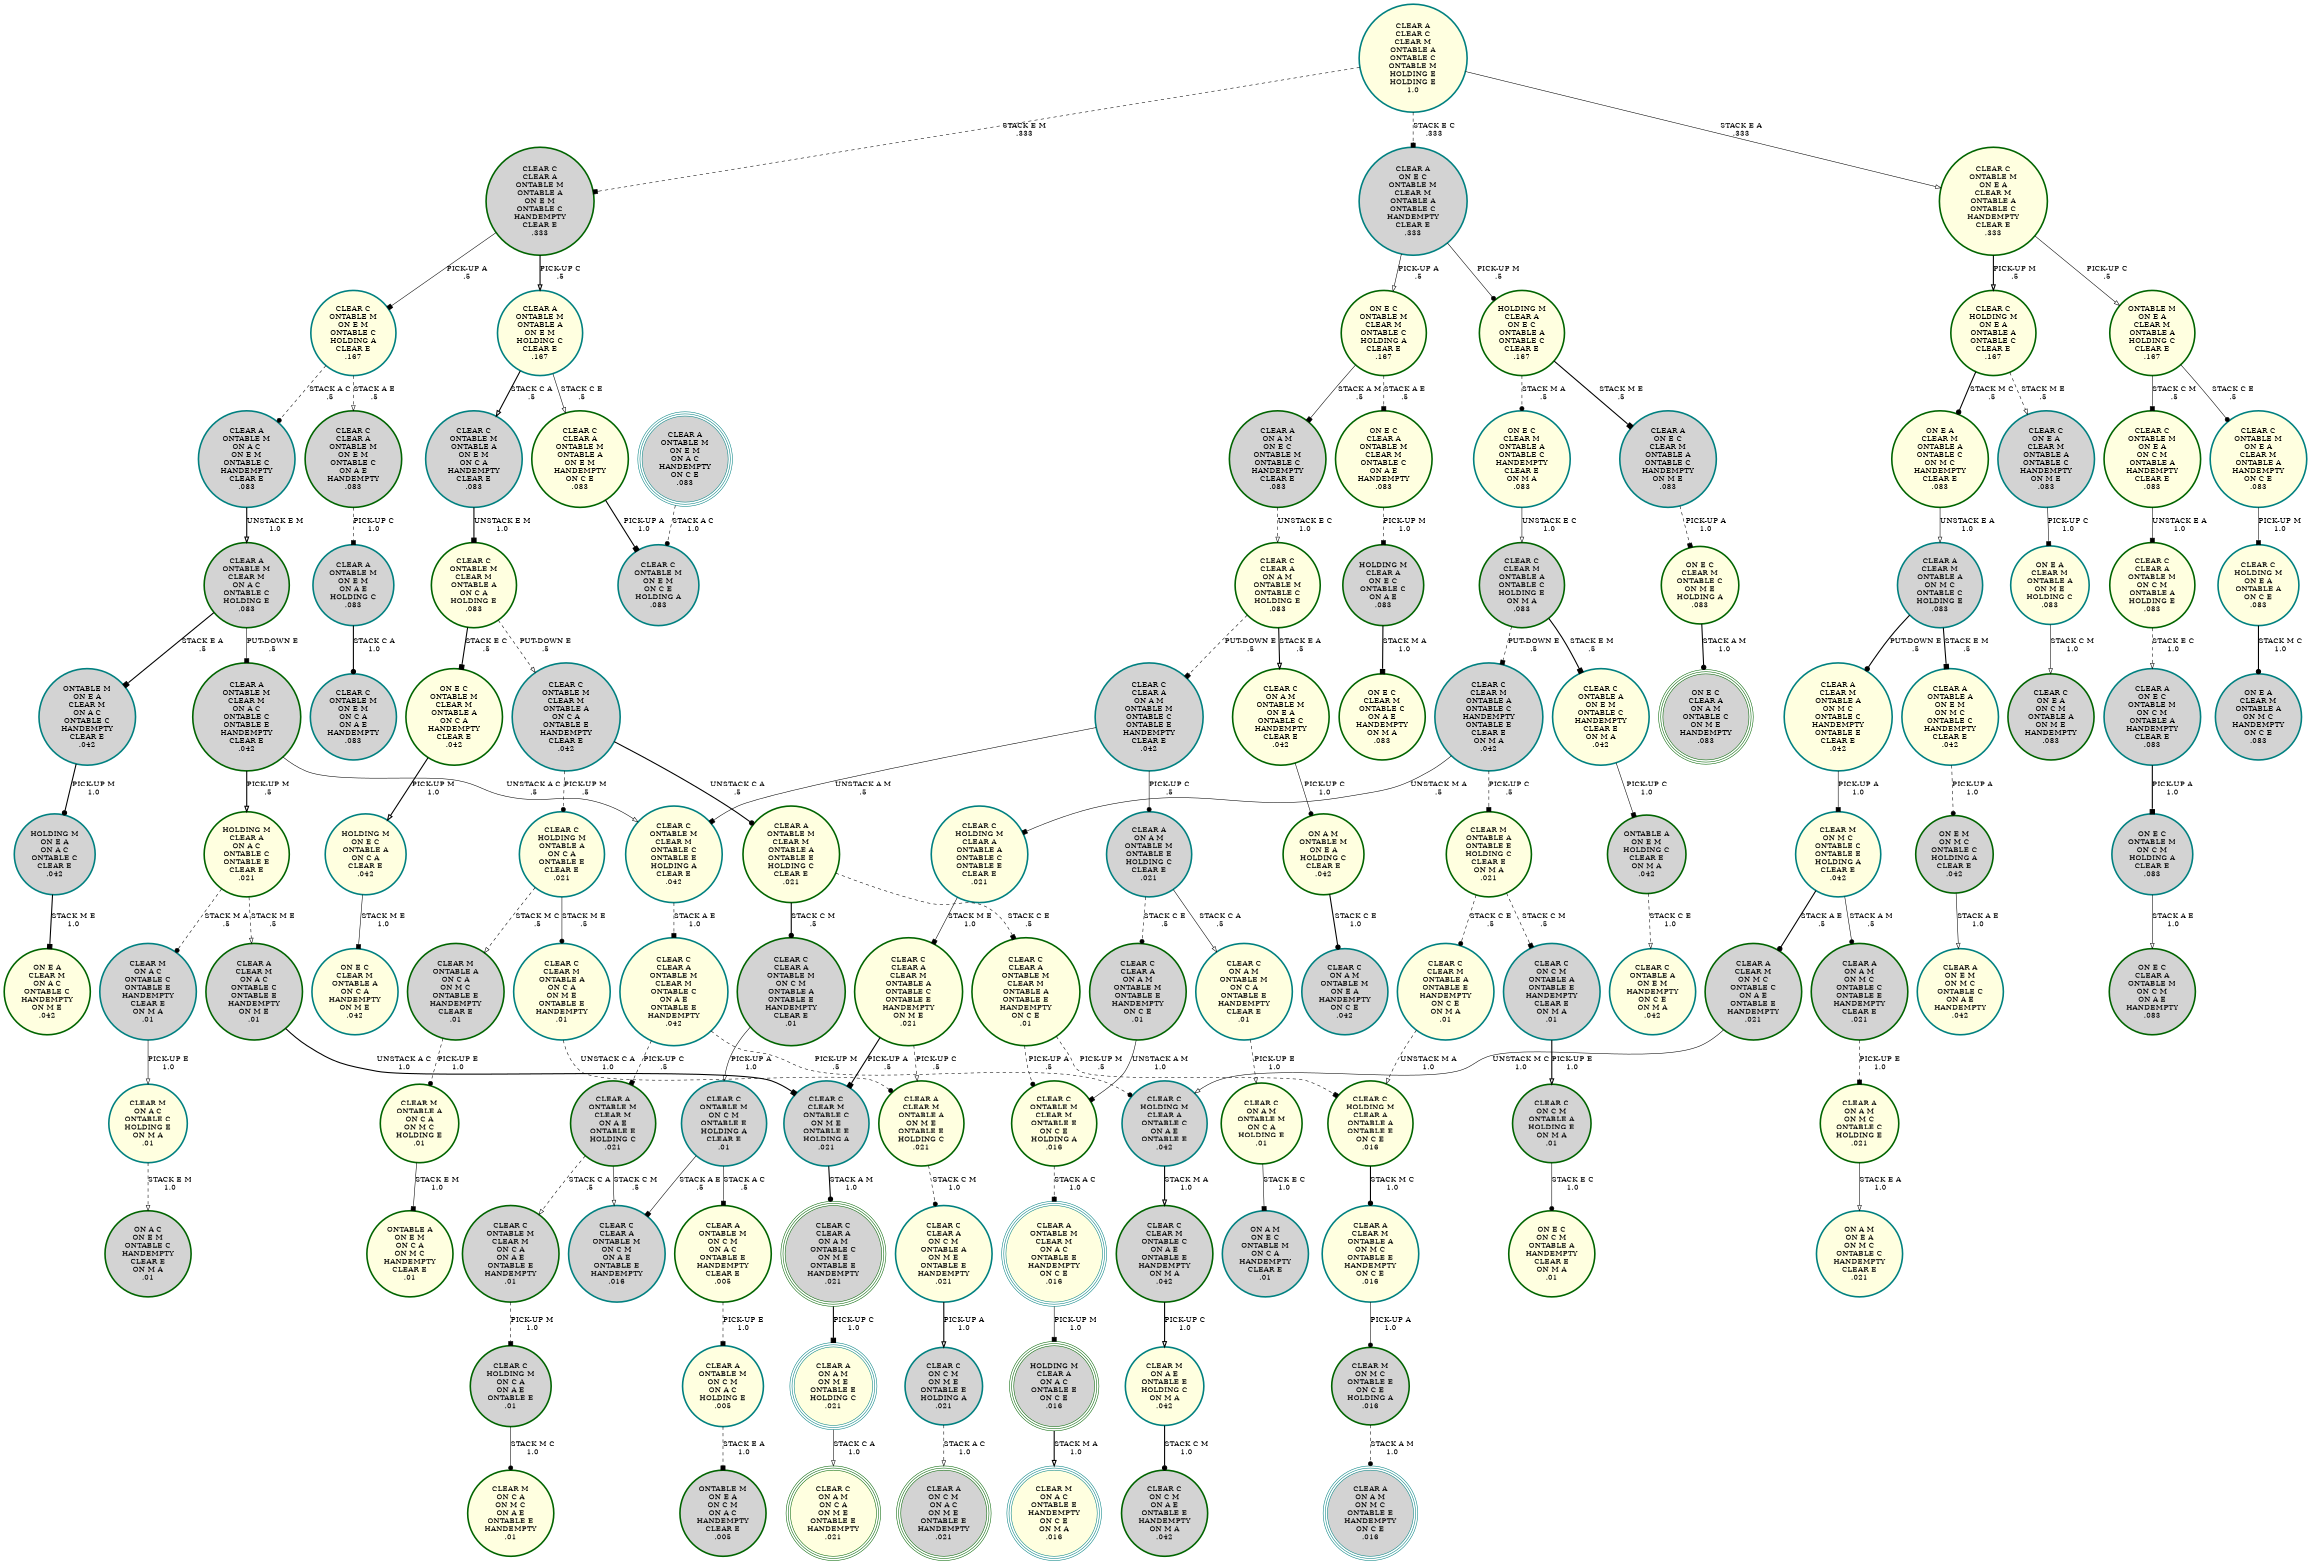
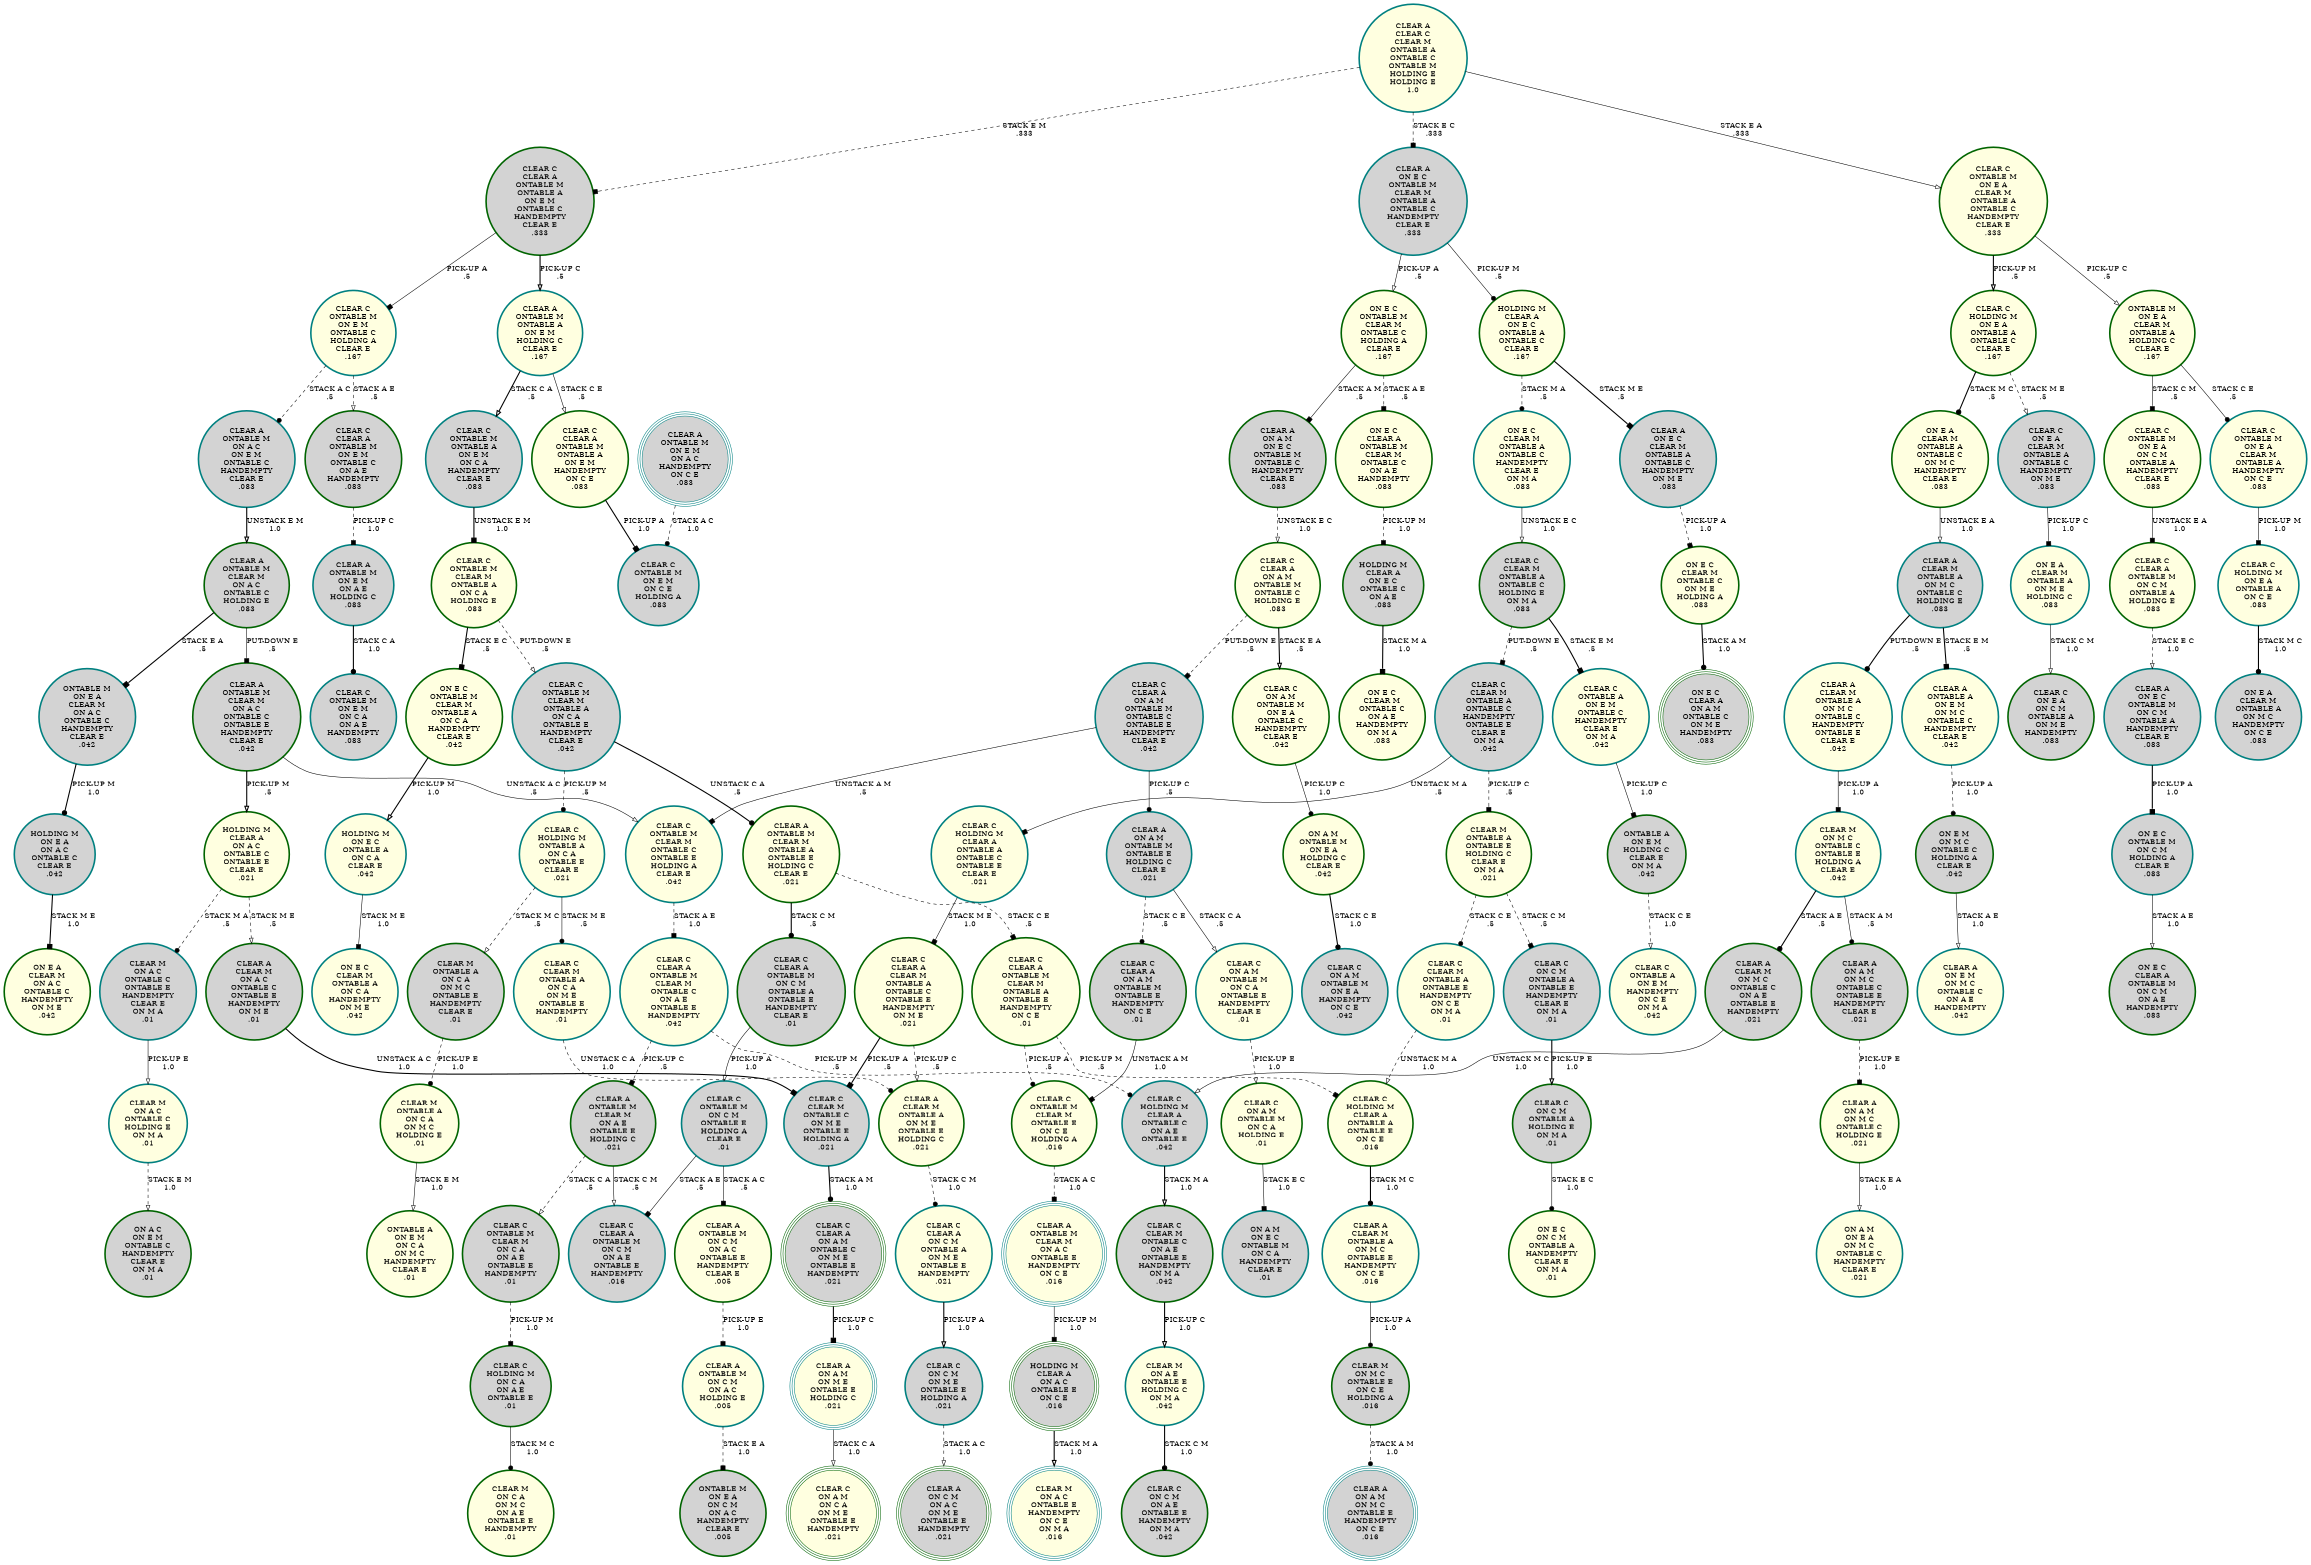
edge "CLEAR M ONTABLE A ON C A ON M C HOLDING E .01" -> "ONTABLE A ON E M ON C A ON M C HANDEMPTY CLEAR E .01": arrowhead box -> onormal
